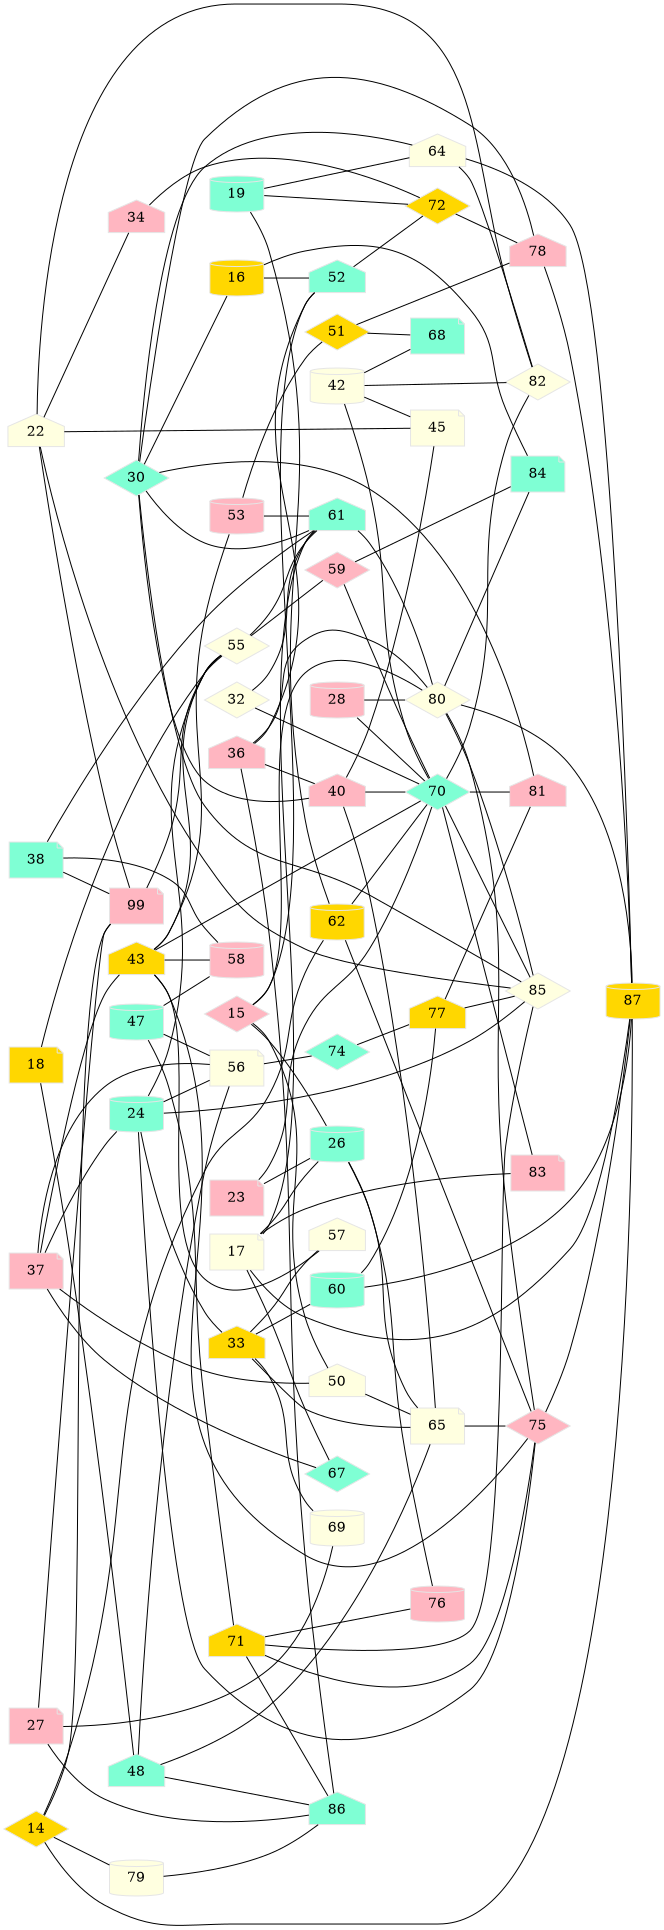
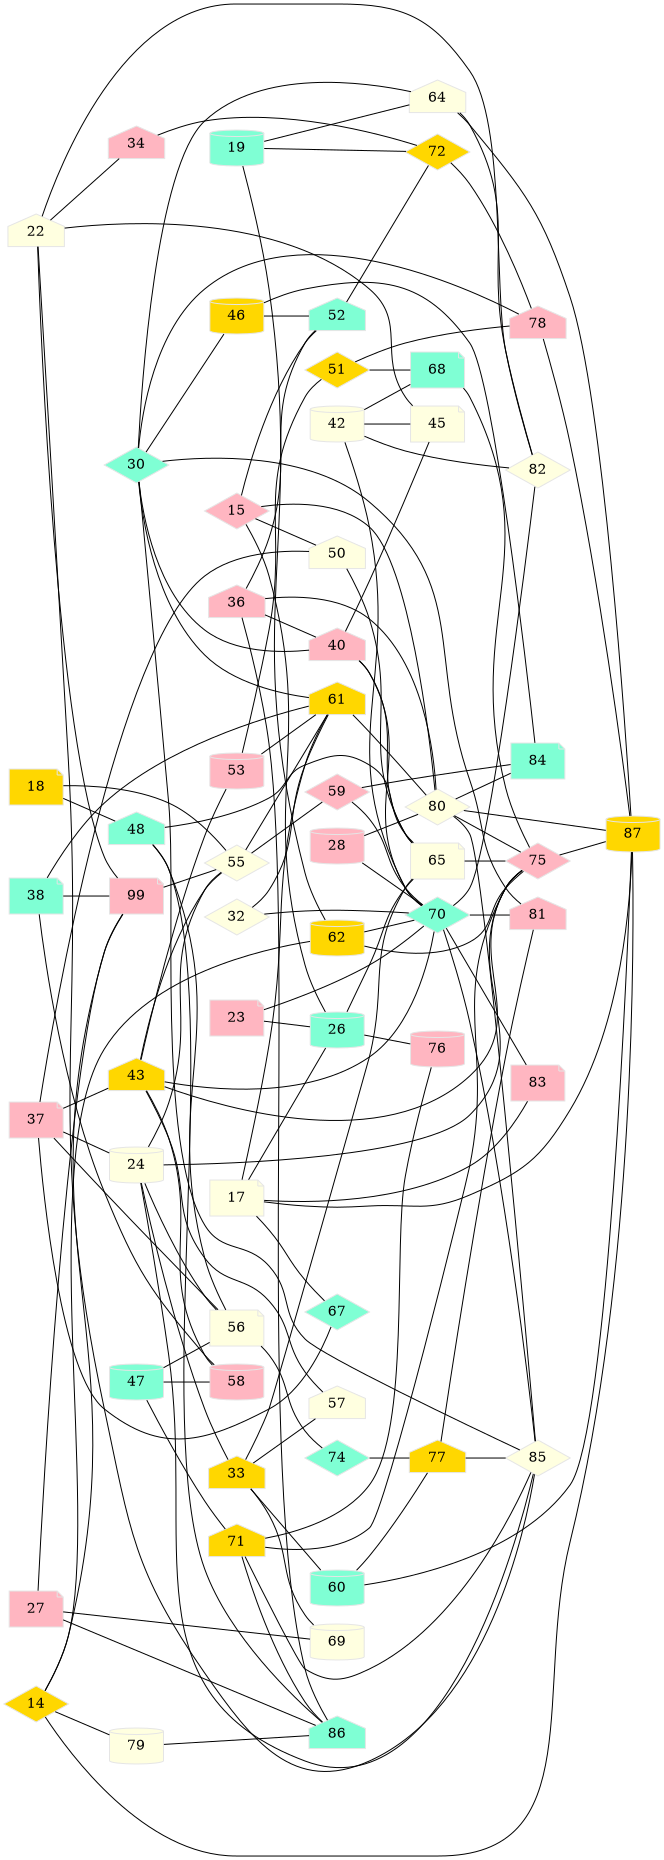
node "16": label "16" -> "46"
node "61": fillcolor aquamarine -> gold
edge "68" -- "75": added
node "24": fillcolor aquamarine -> lightyellow
